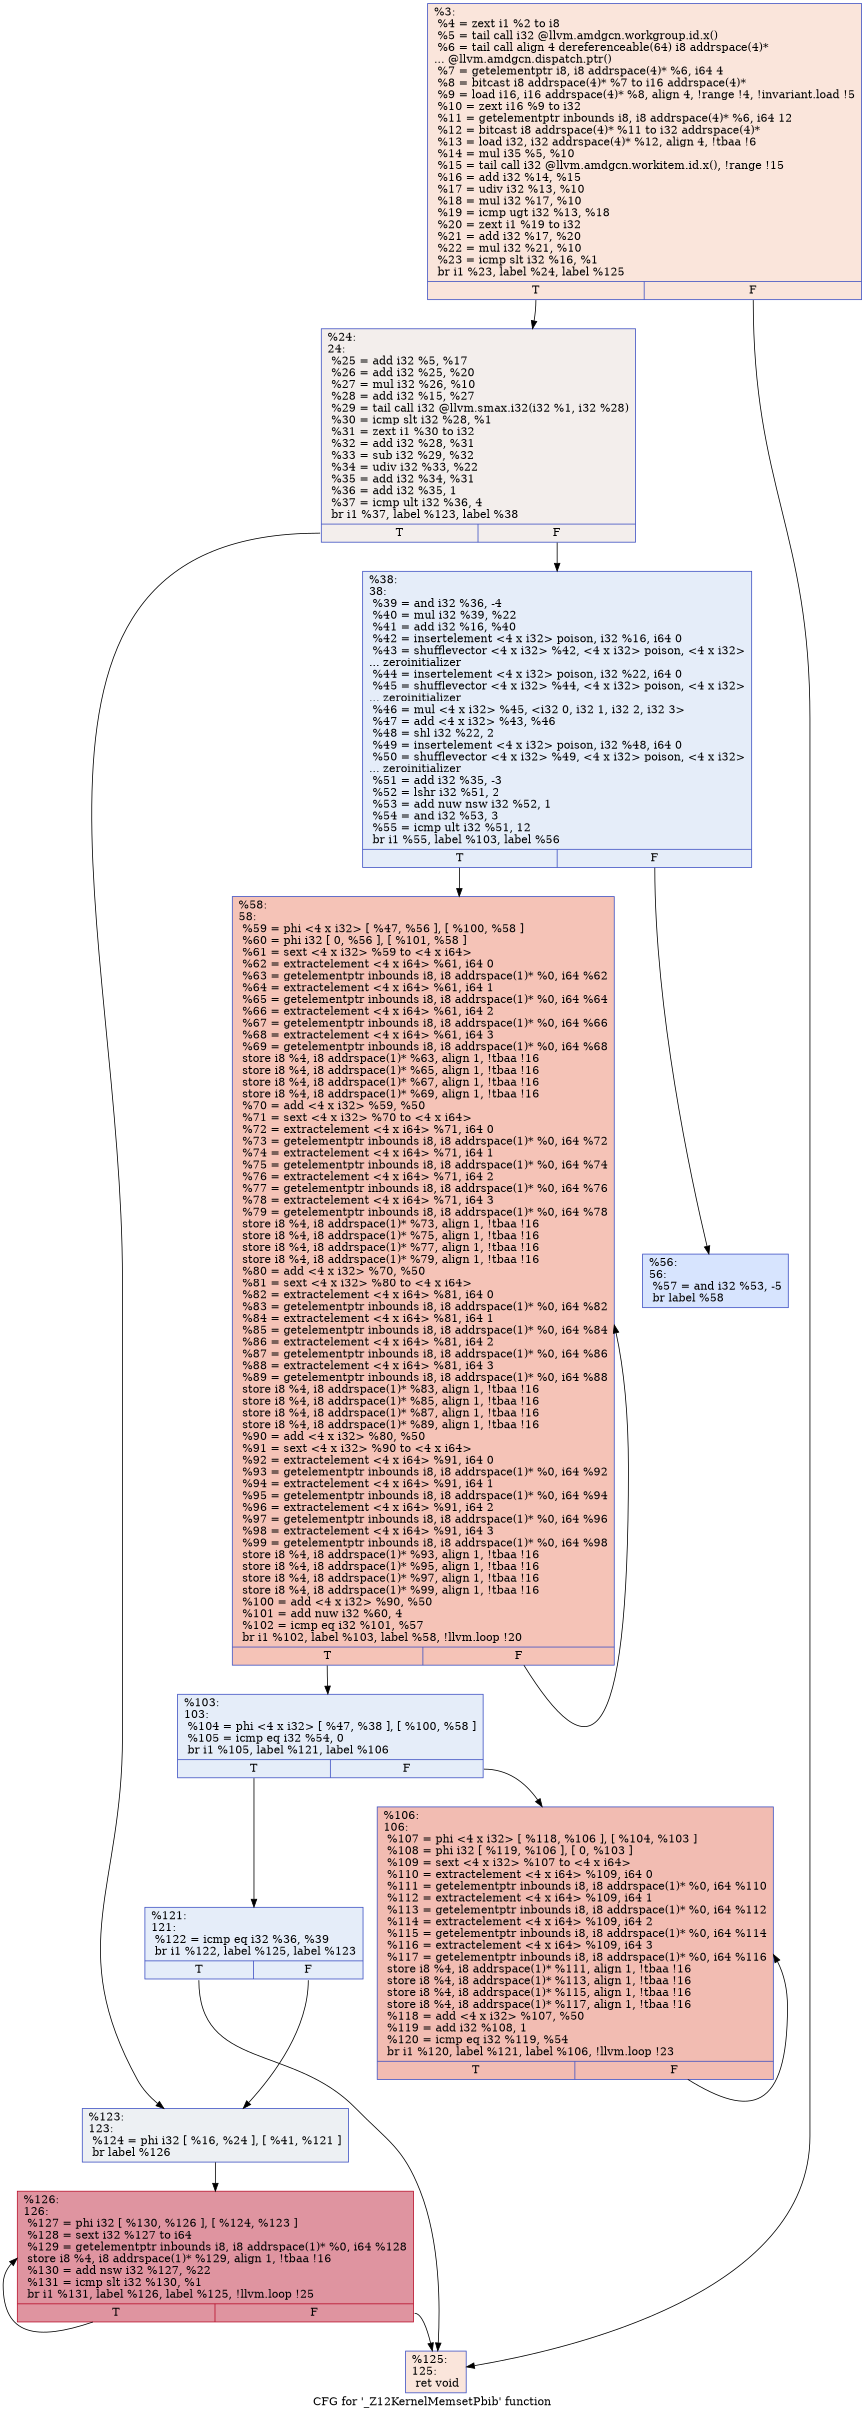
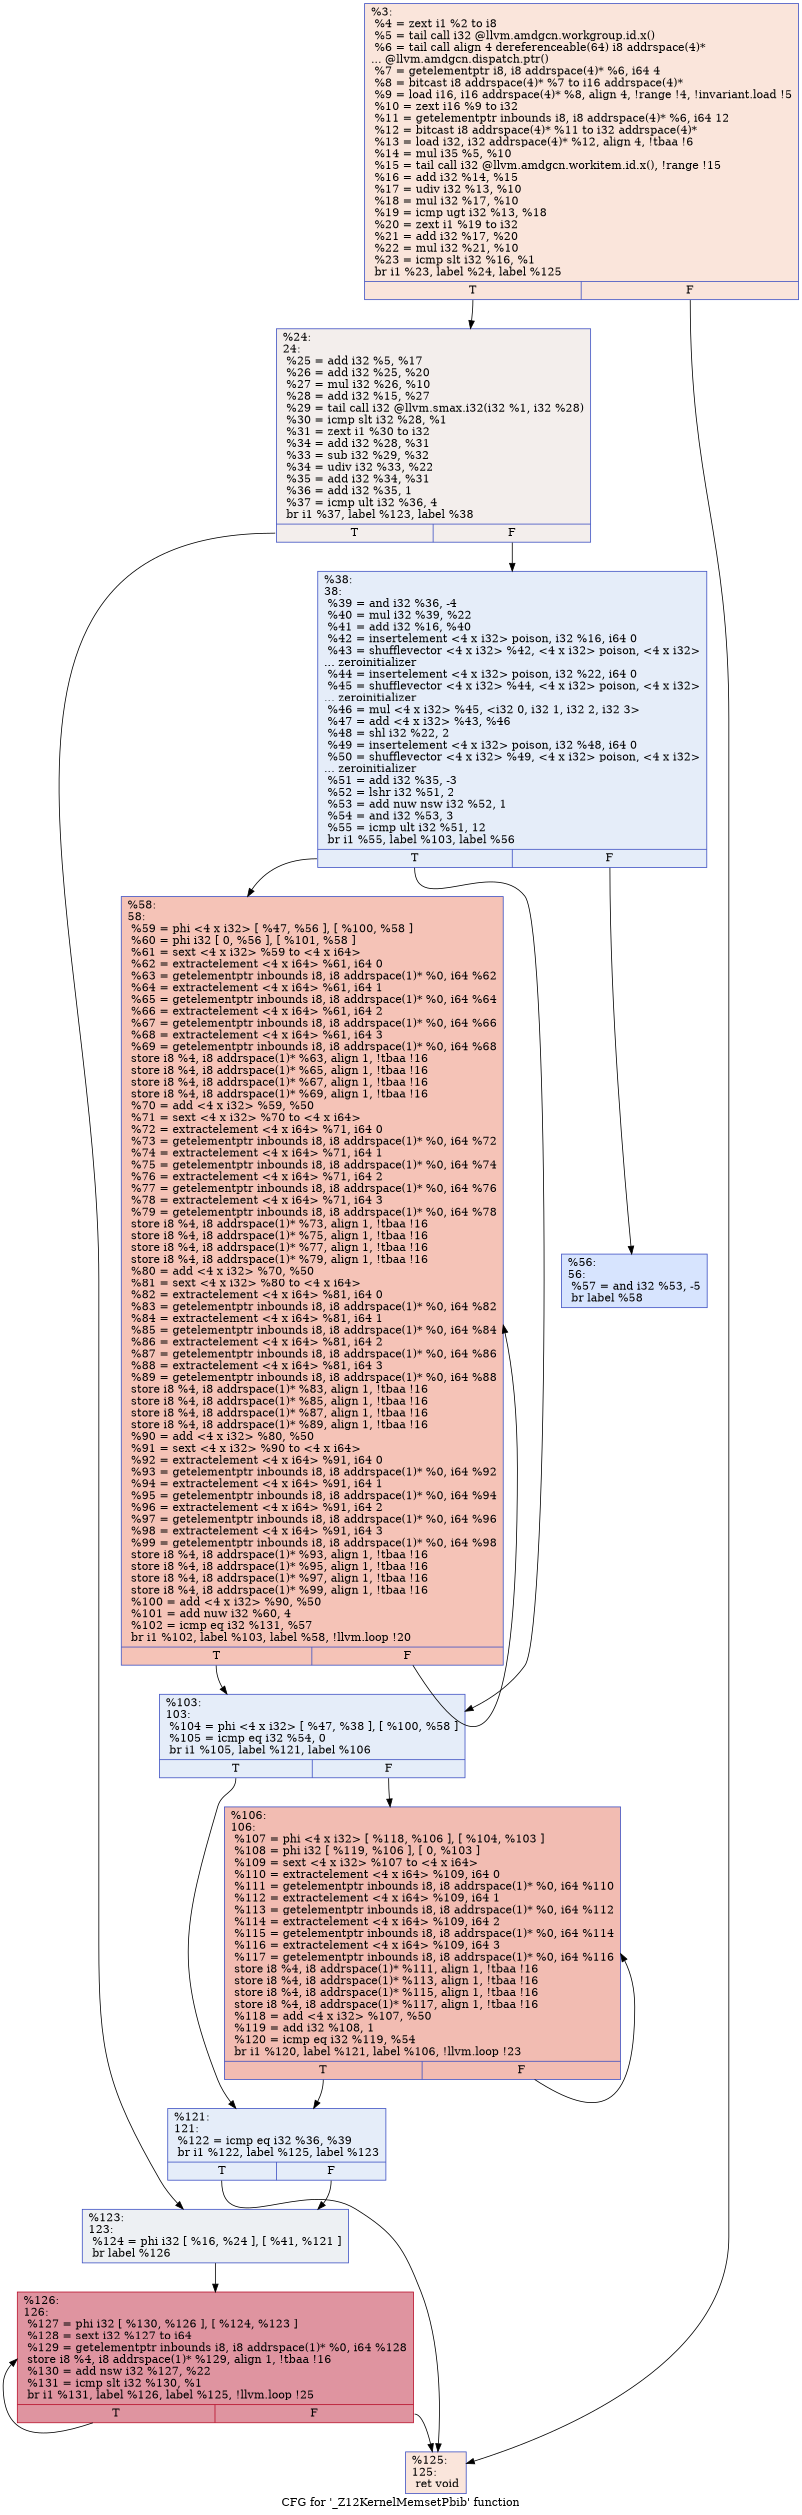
node "%24:": text "%32 = add i32 %28, %31" -> "%34 = add i32 %28, %31"
edge "%38:" -> "%103:": added
node "%58:": text "%102 = icmp eq i32 %101, %57" -> "%102 = icmp eq i32 %131, %57"
edge "%106:" -> "%121:": added
